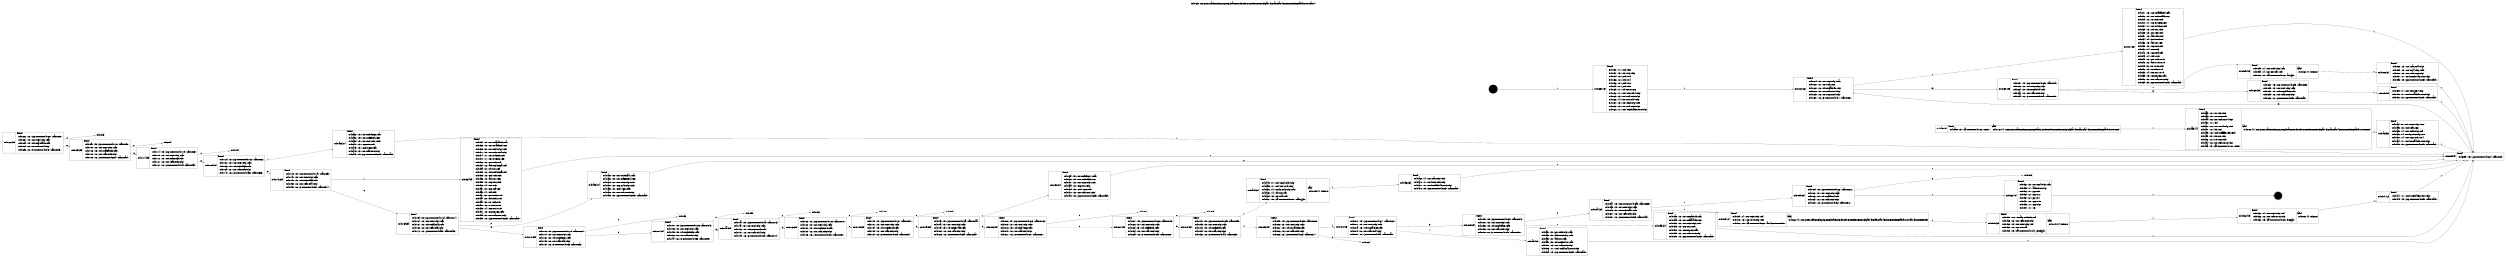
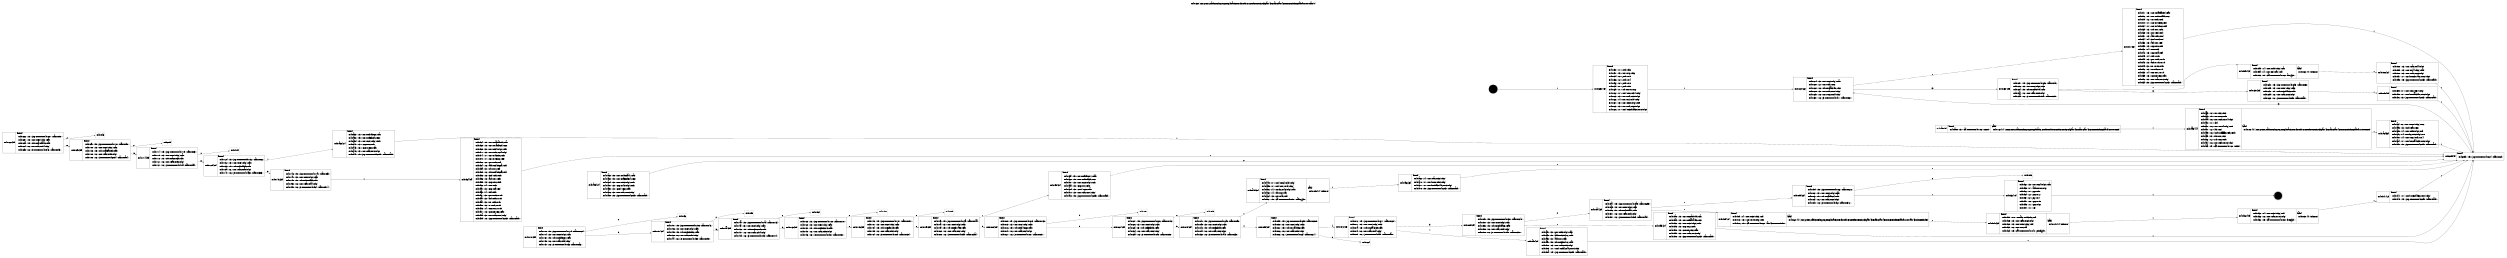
node "0x40175f [25]": removed
